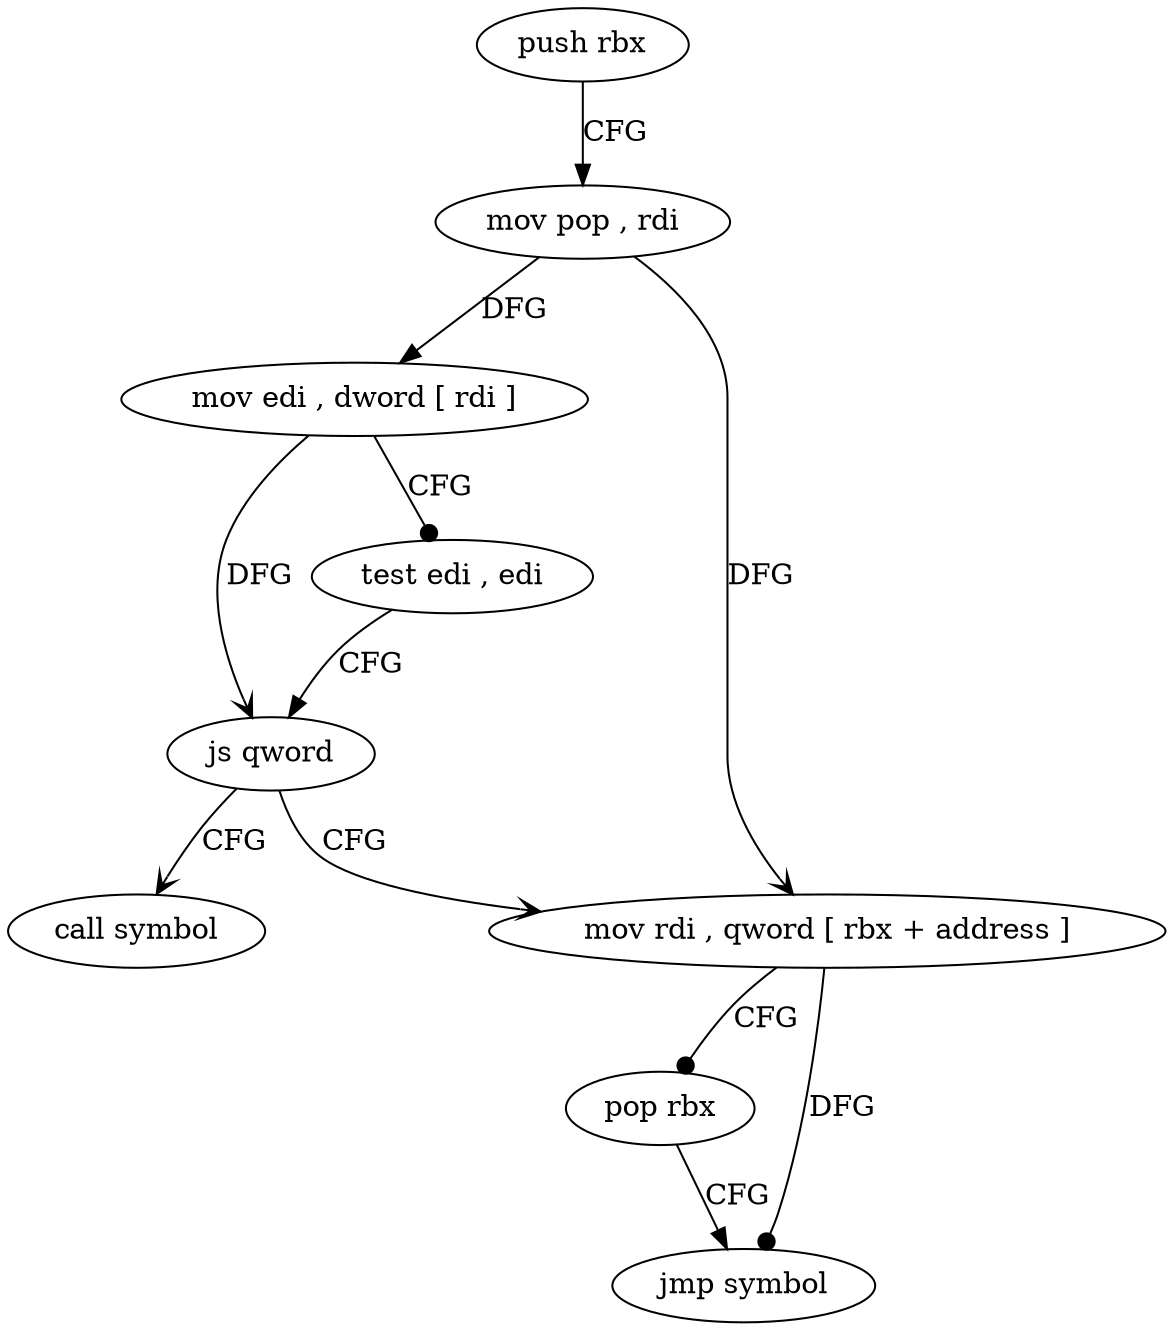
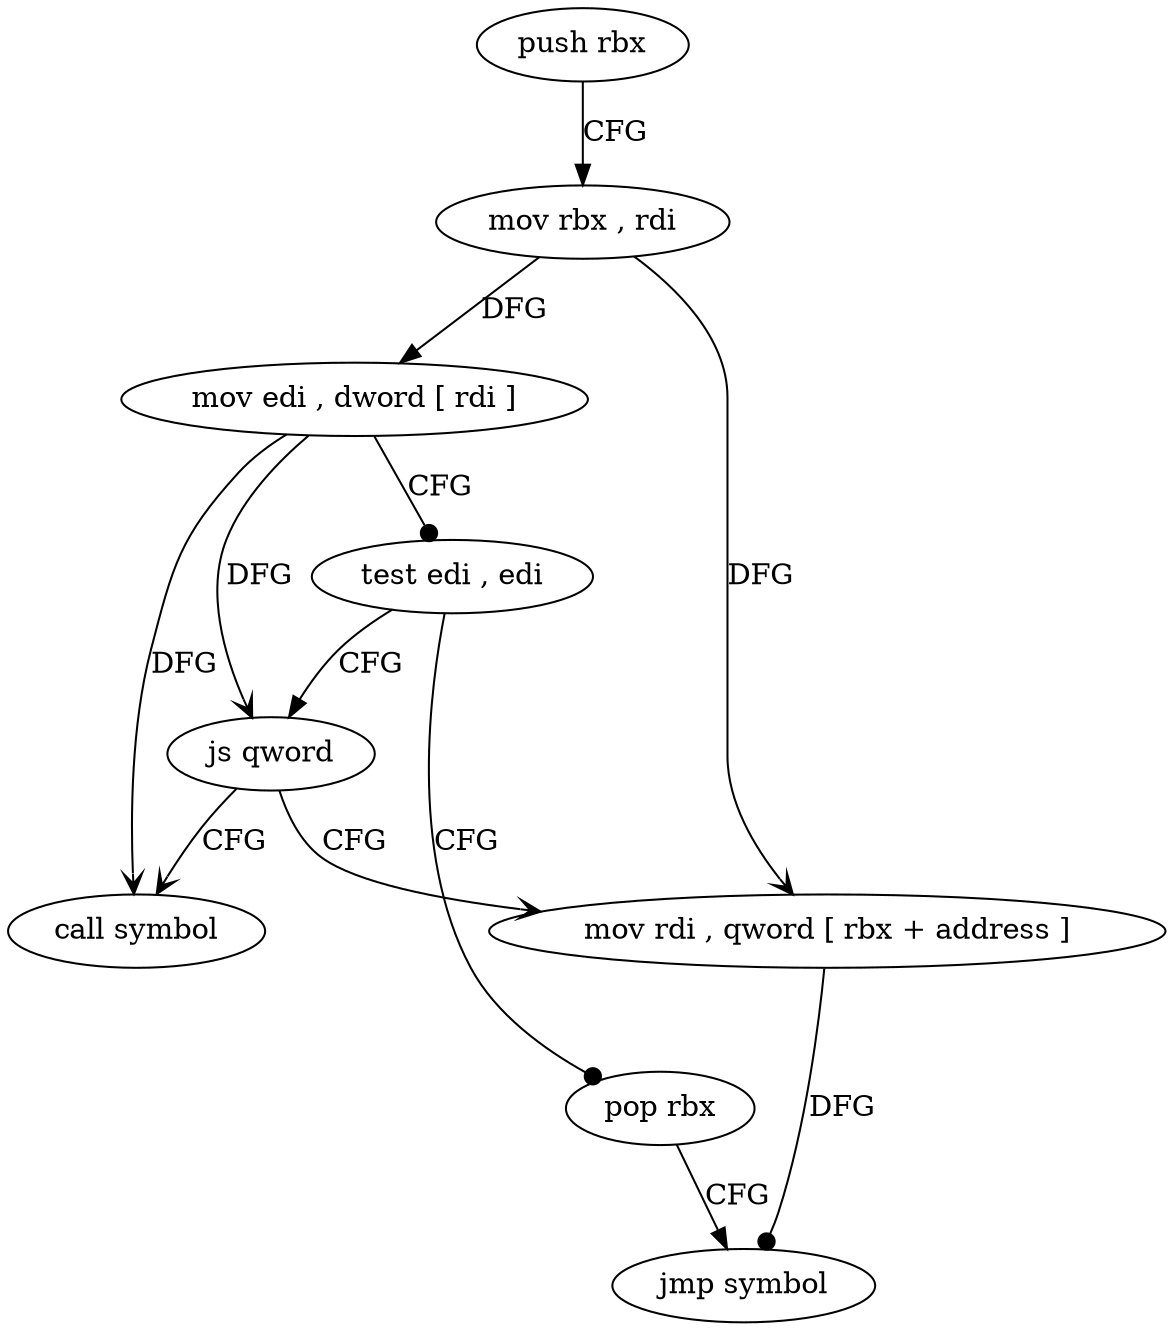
node "mov pop , rdi": label "mov pop , rdi" -> "mov rbx , rdi"
edge "mov edi , dword [ rdi ]" -> "call symbol": added, label "DFG"
edge "mov rdi , qword [ rbx + address ]" -> "pop rbx": now "test edi , edi" -> "pop rbx"
